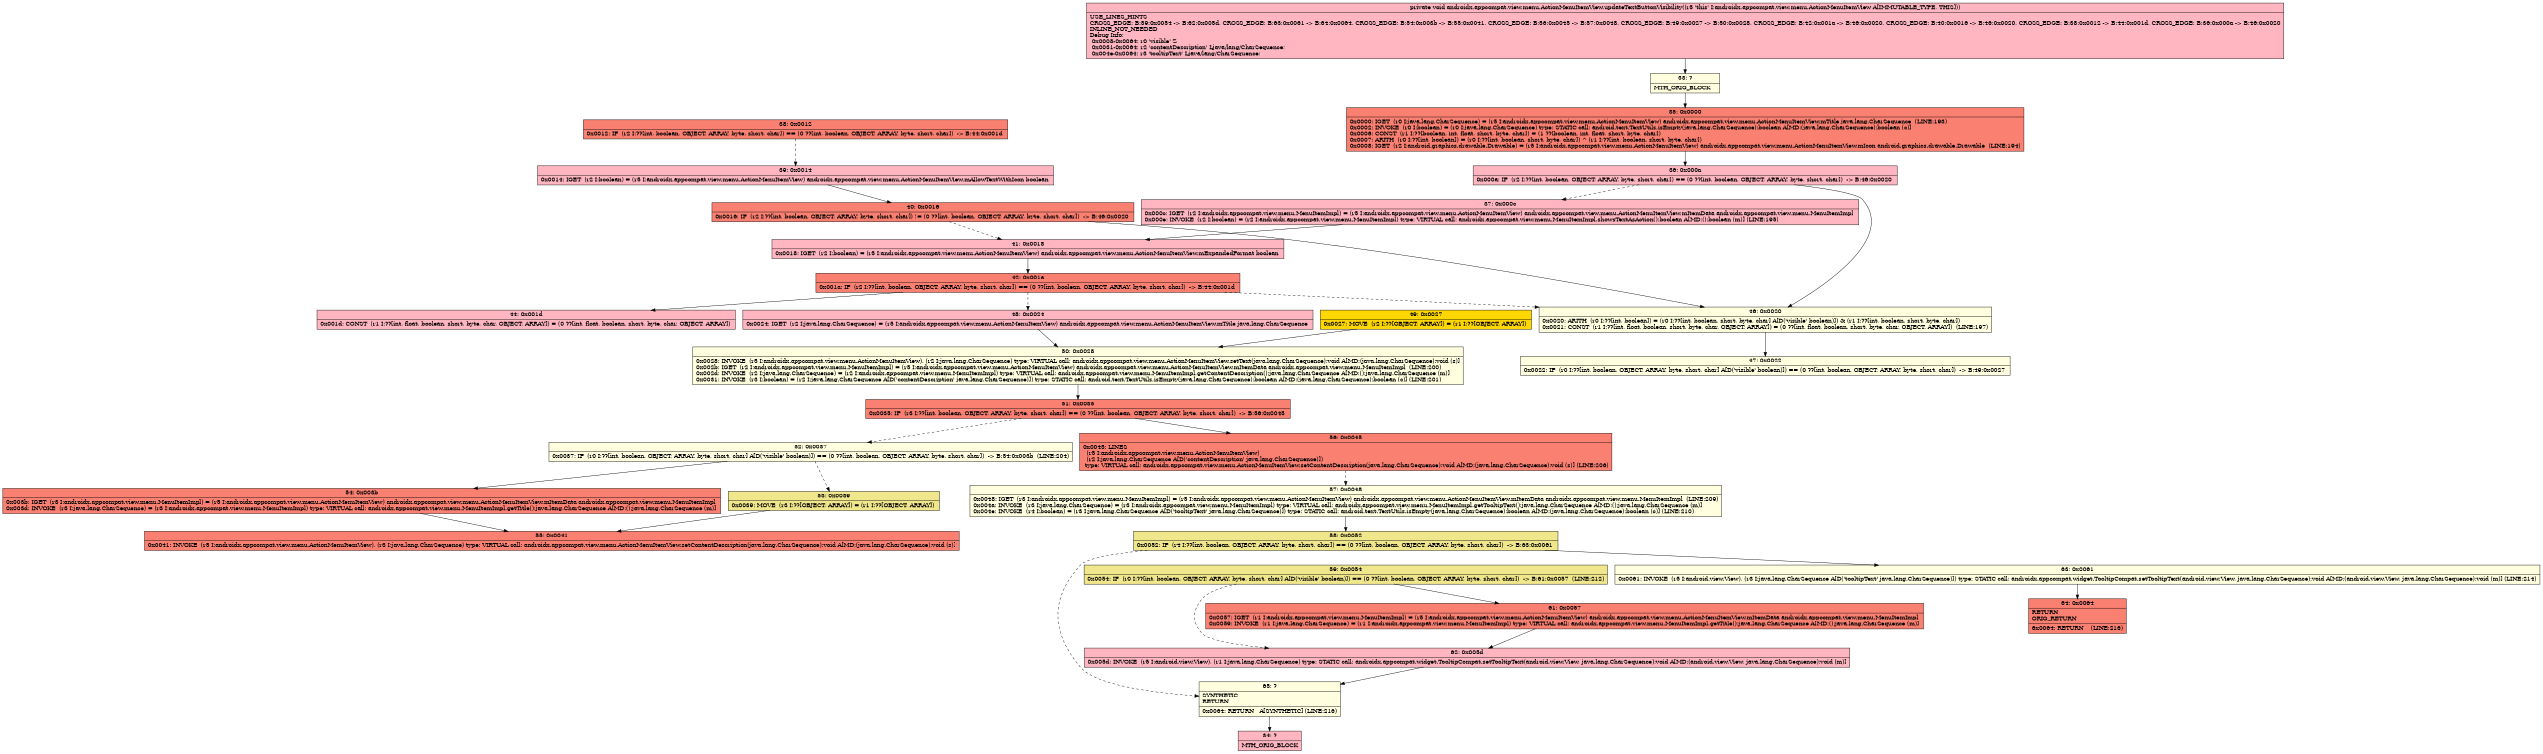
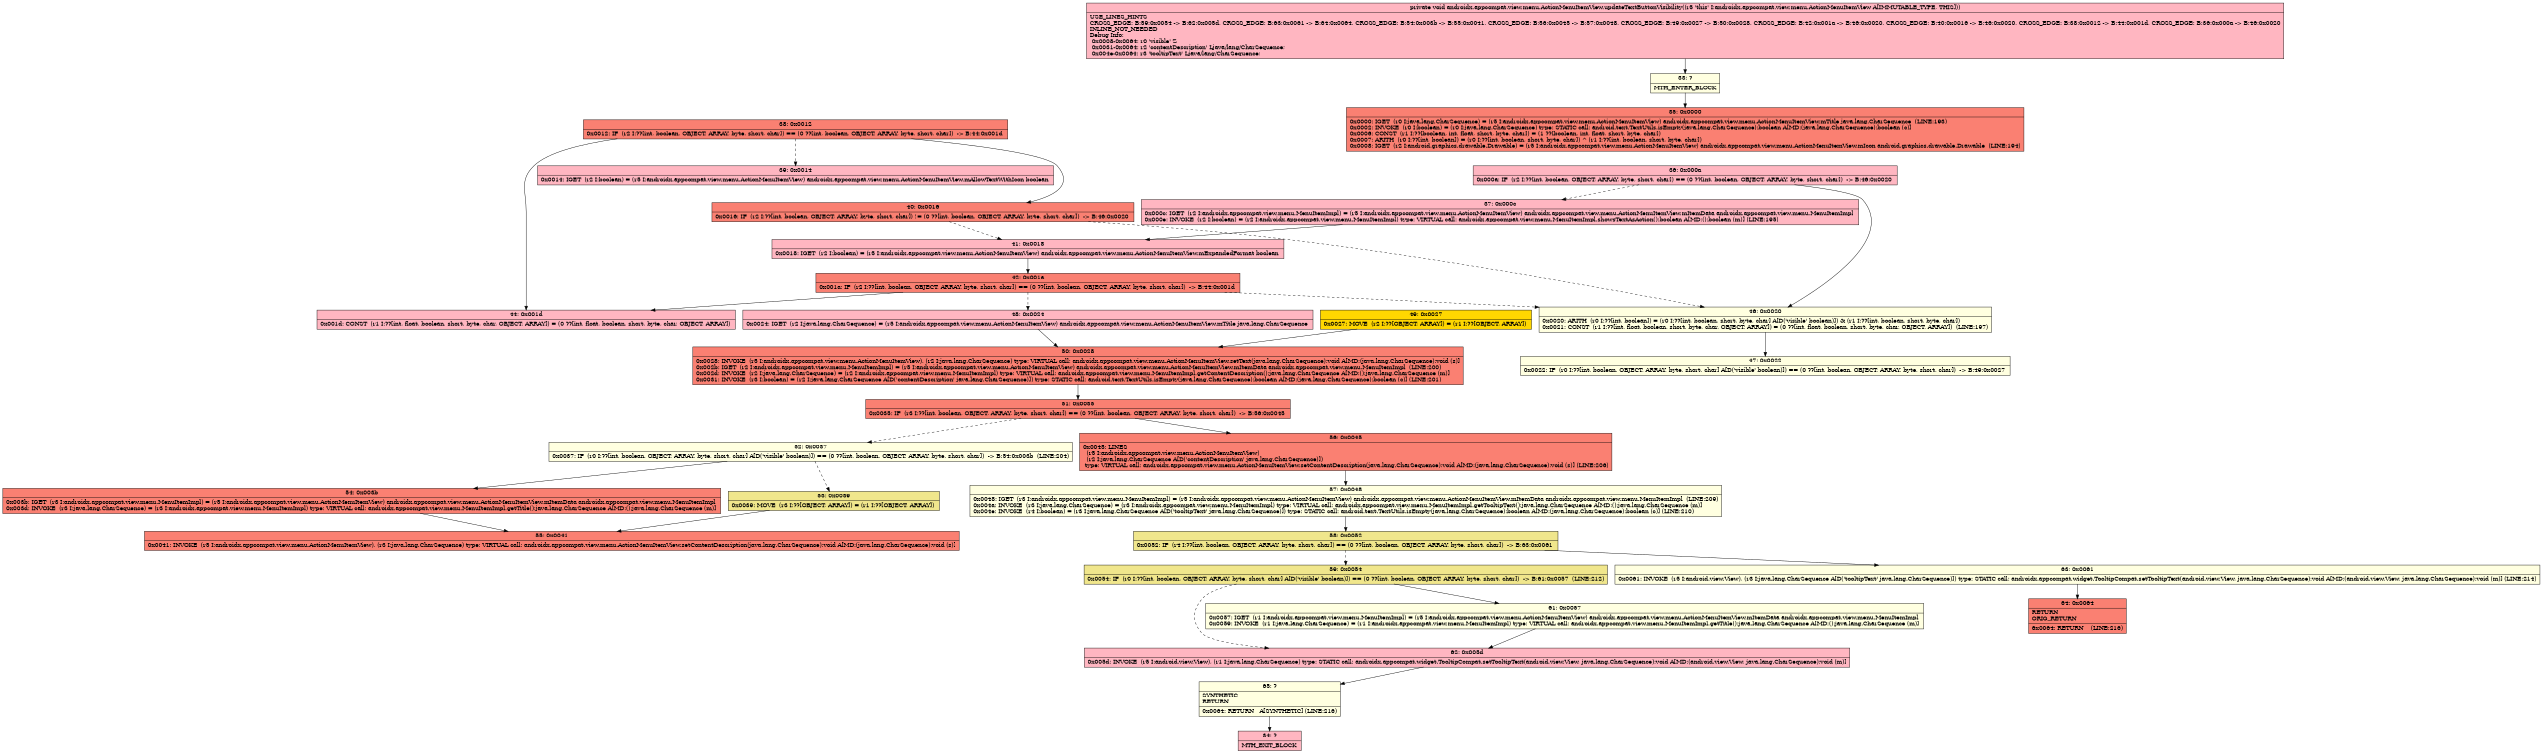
node "33: ?": text "MTH_ORIG_BLOCK" -> "MTH_ENTER_BLOCK"
edge "35: 0x0000" -> "36: 0x000a": removed
edge "38: 0x0012" -> "44: 0x001d": added
edge "39: 0x0014" -> "40: 0x0016": now "38: 0x0012" -> "40: 0x0016"
edge "40: 0x0016" -> "46: 0x0020": style solid -> dashed
node "50: 0x0028": fillcolor lightyellow -> salmon
edge "56: 0x0045" -> "57: 0x0048": style dashed -> solid
node "61: 0x0057": fillcolor salmon -> lightyellow
edge "58: 0x0052" -> "65: ?": now "58: 0x0052" -> "59: 0x0054"
node "34: ?": text "MTH_ORIG_BLOCK" -> "MTH_EXIT_BLOCK"
